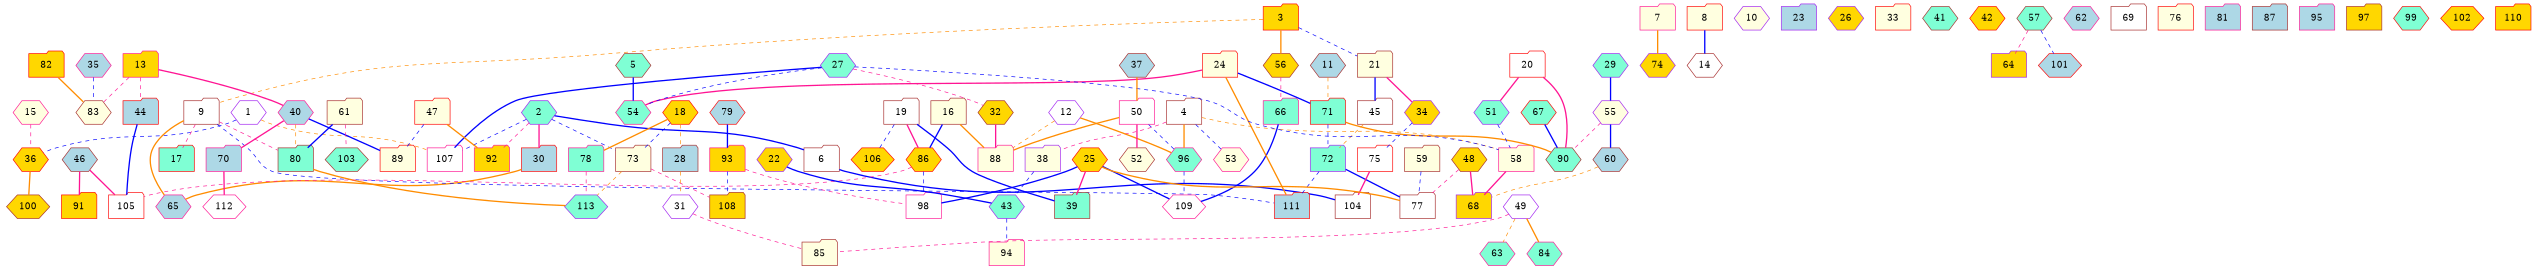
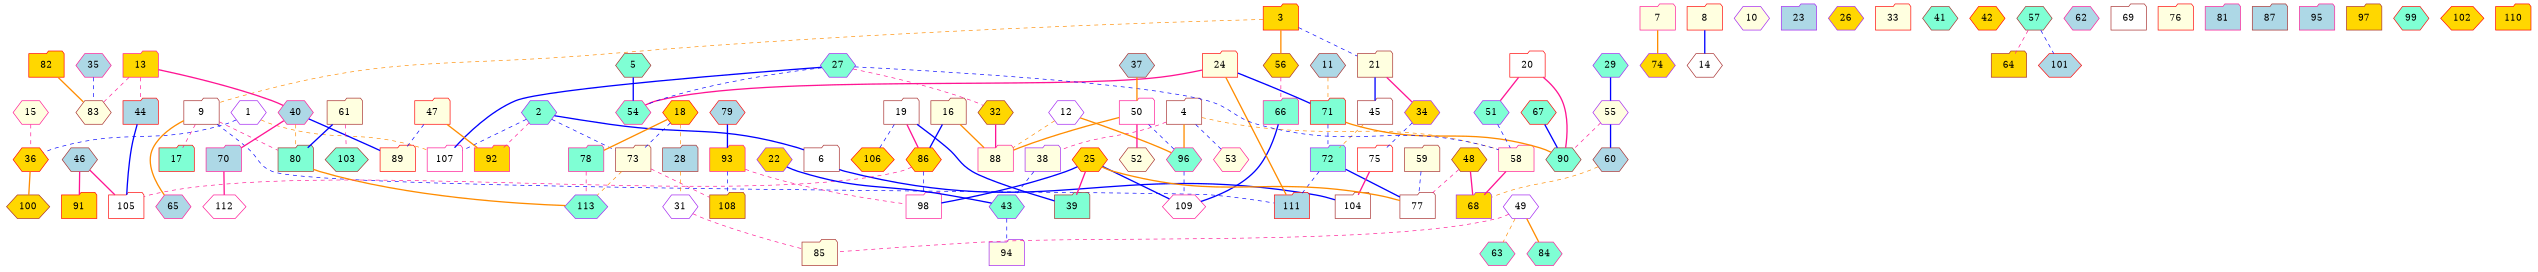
node "64": color purple -> brown
node "30": removed
node "94": color deeppink -> purple
